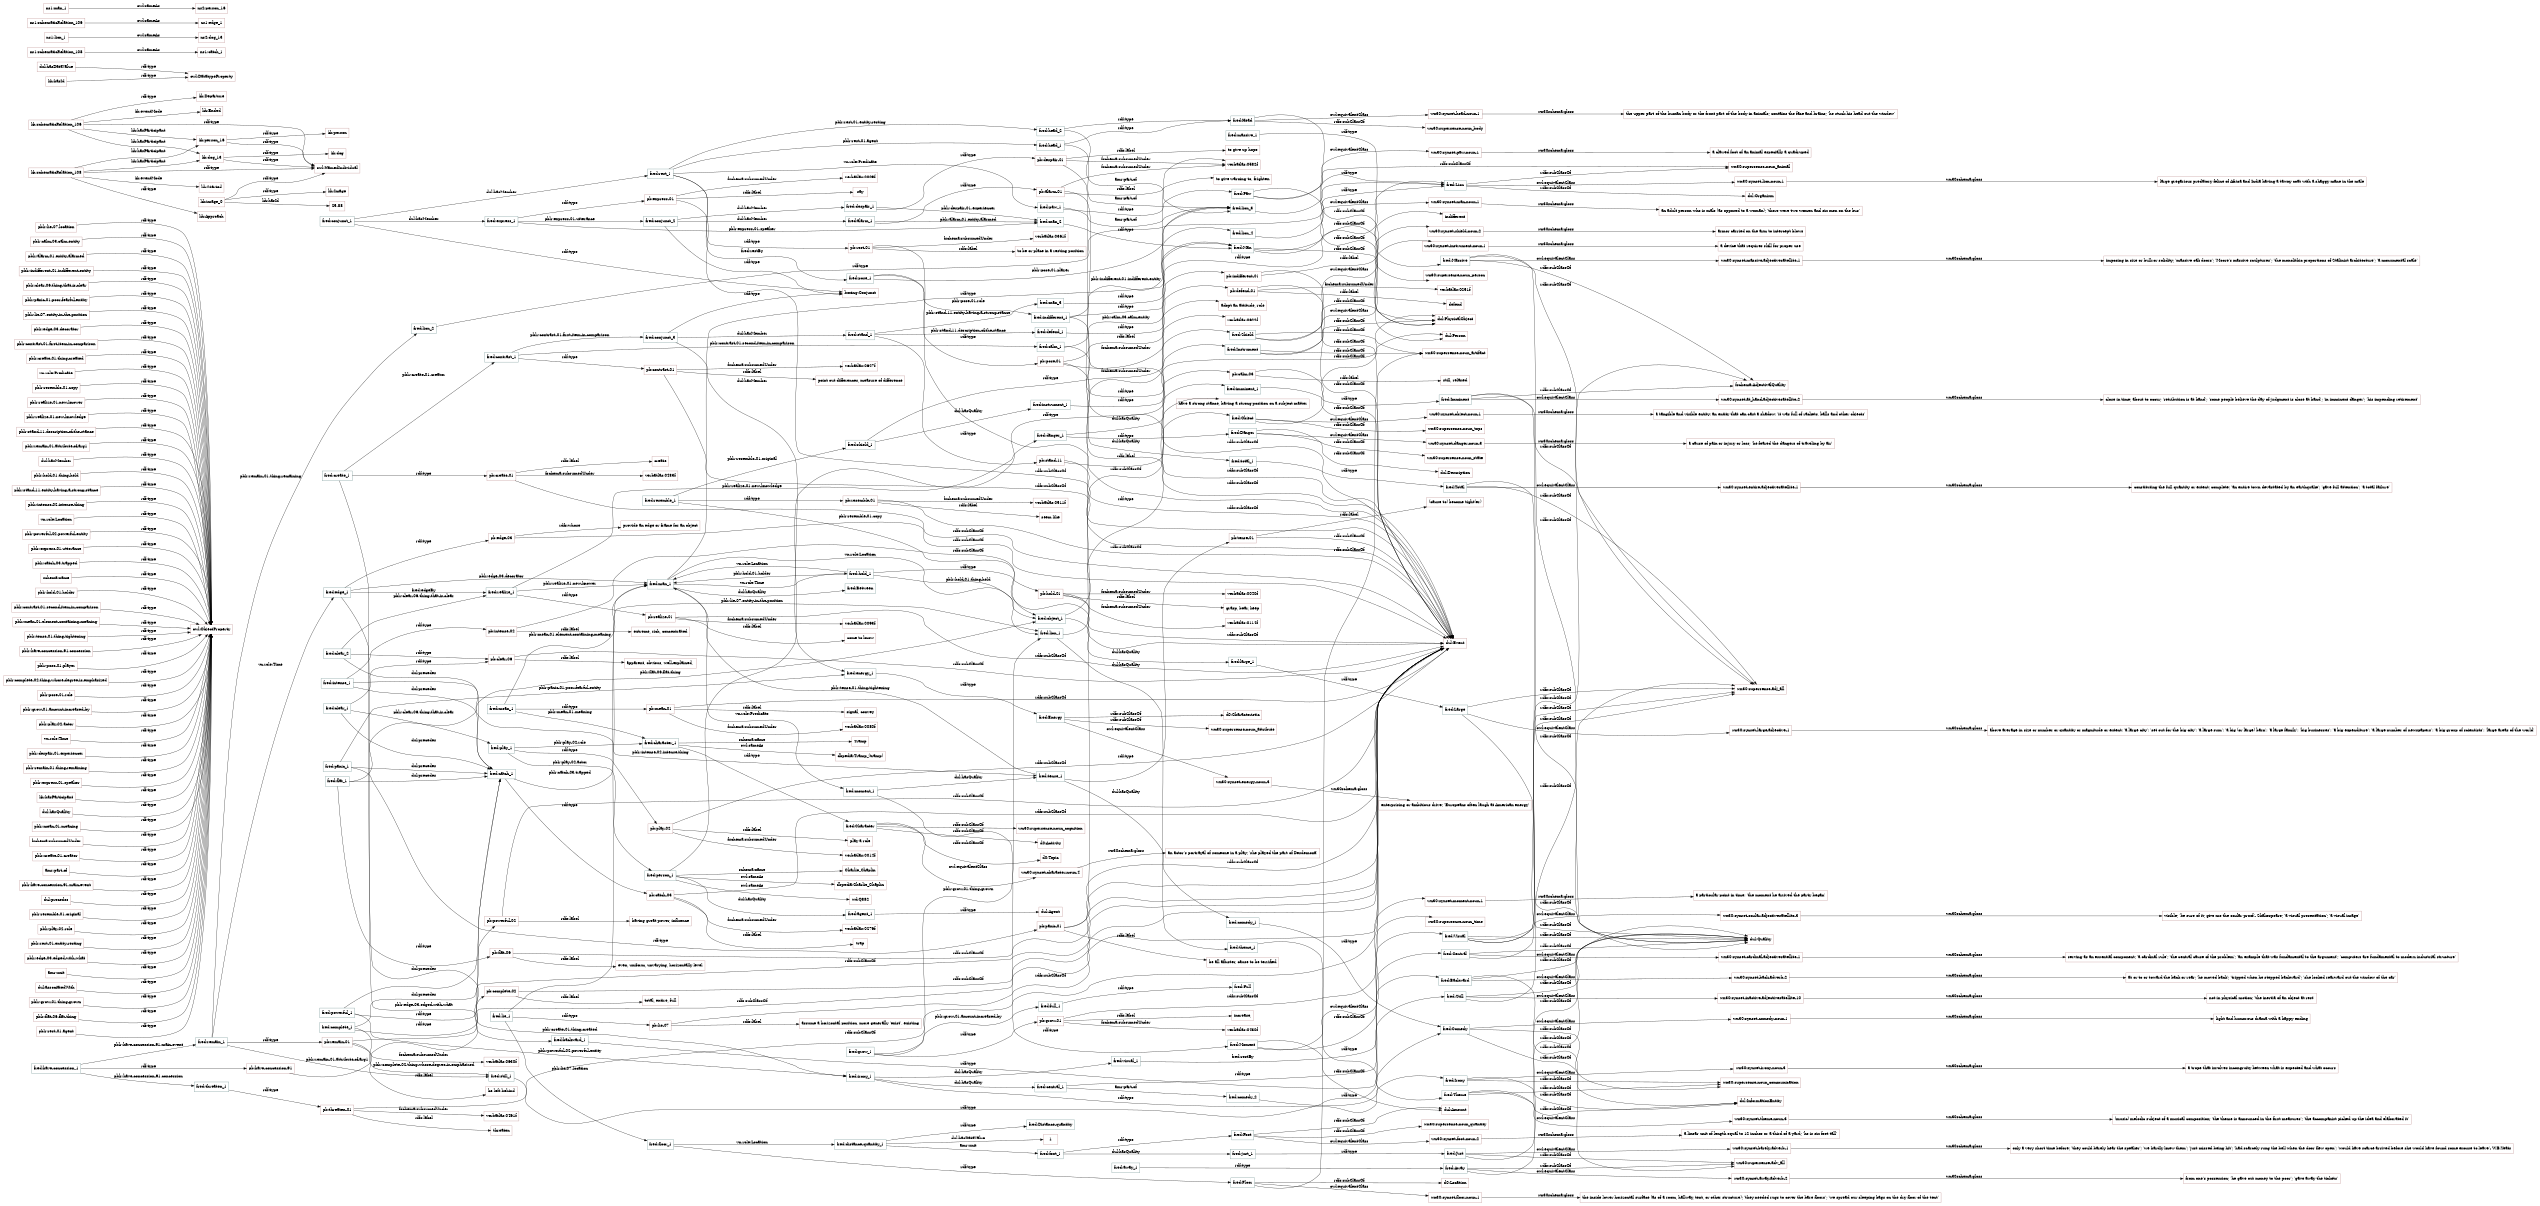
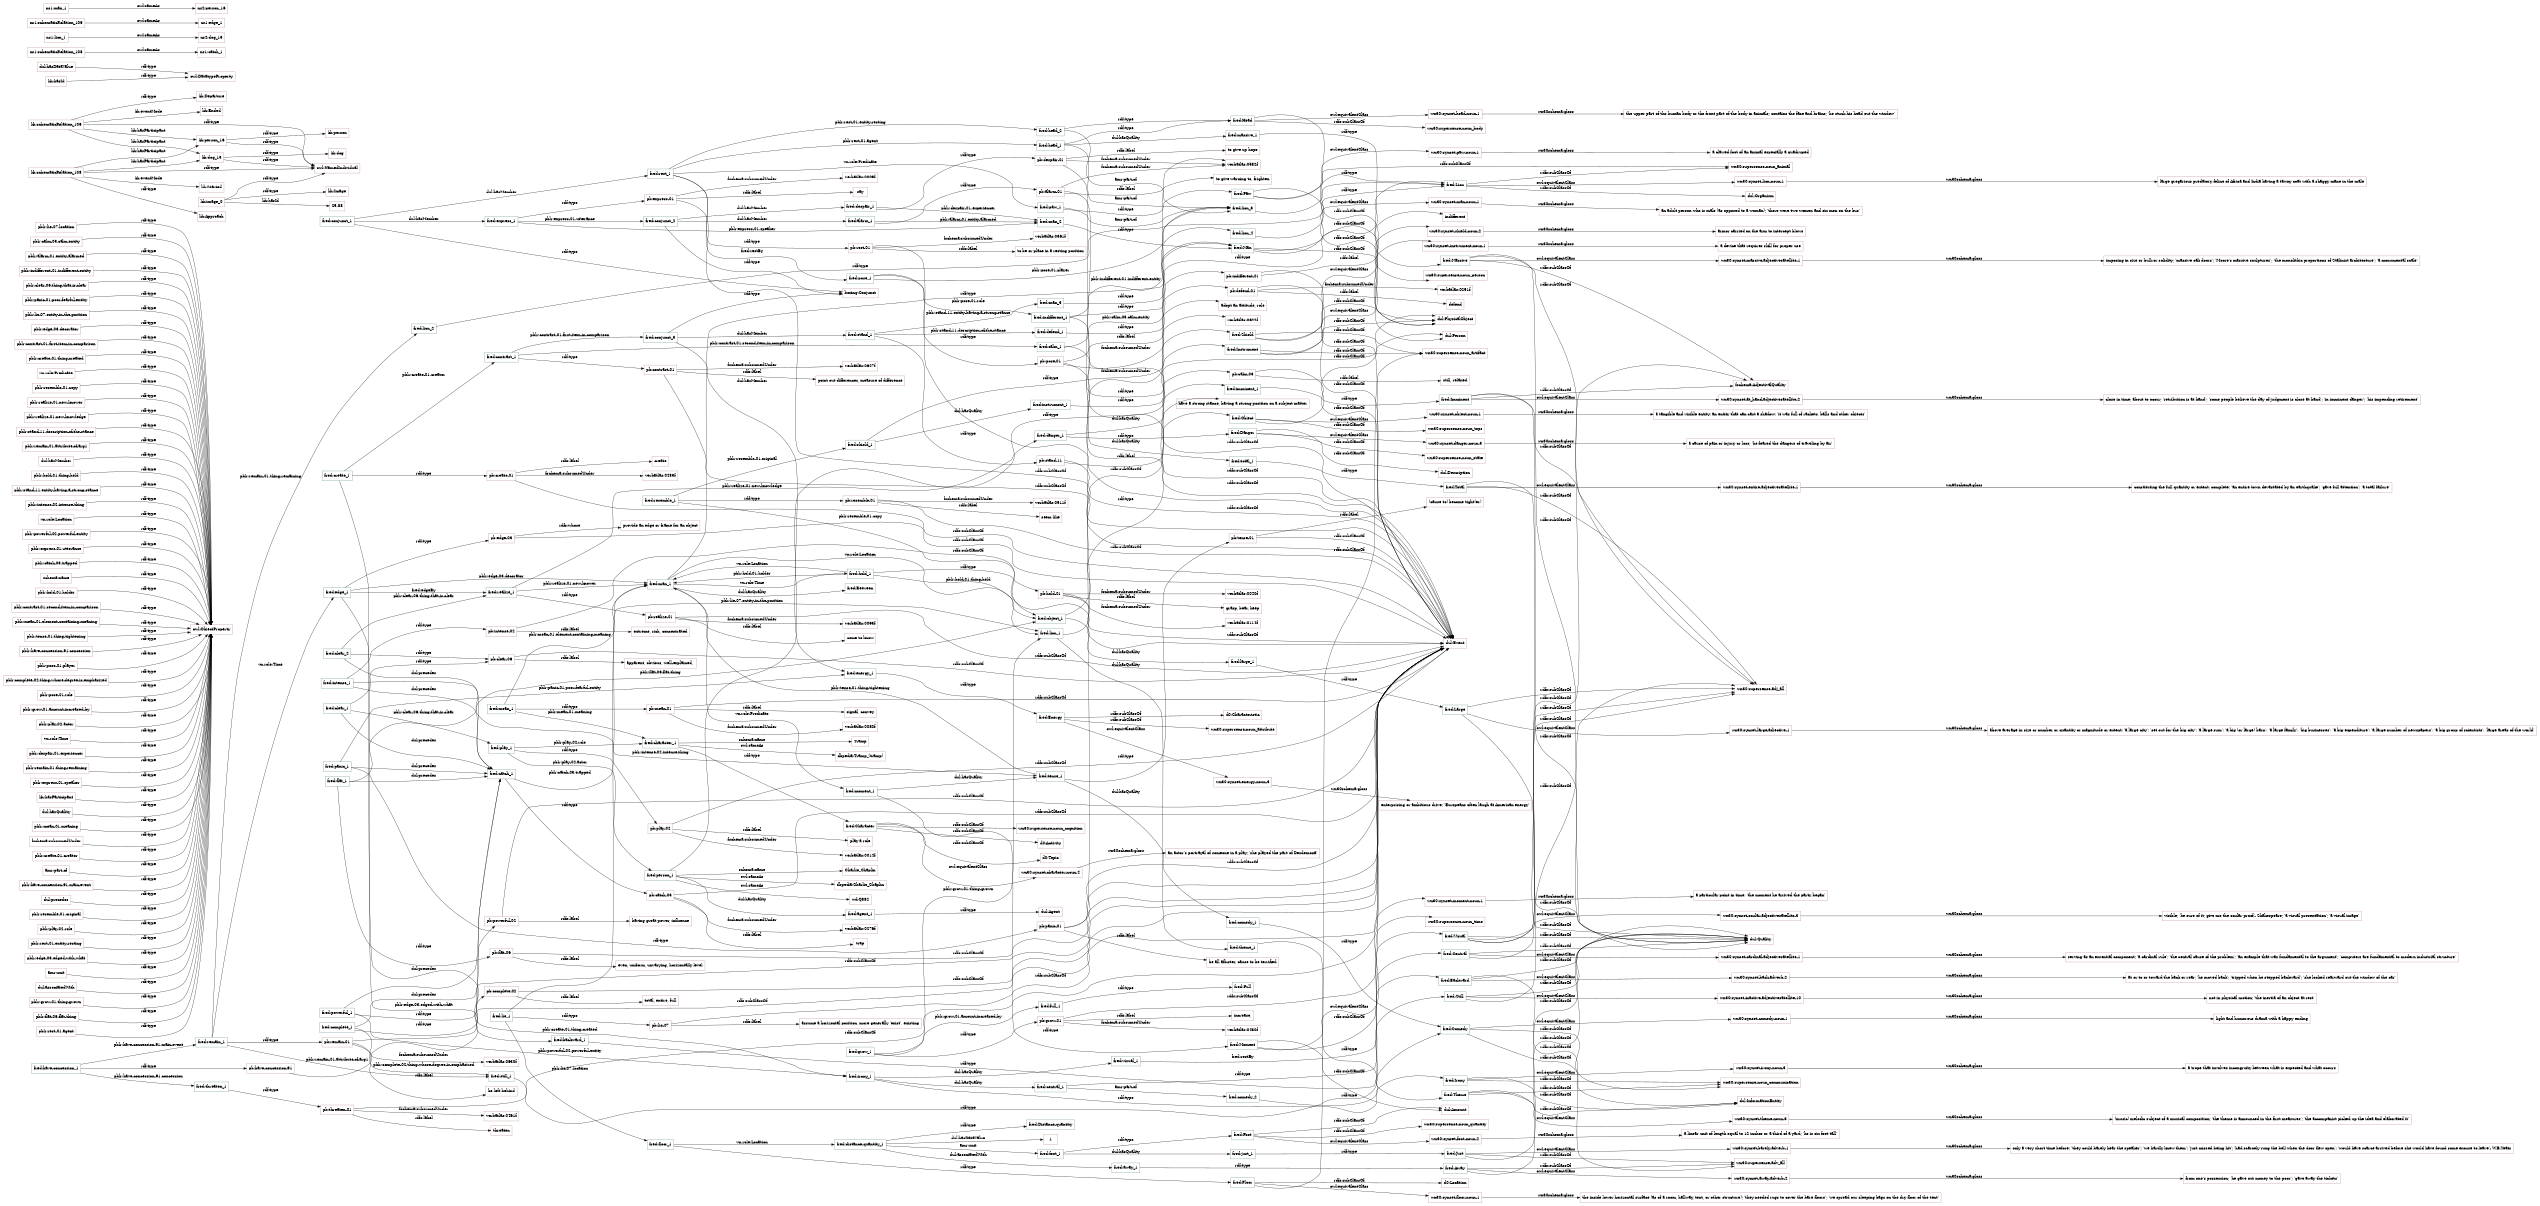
edge "fred:head_1" -> "fred:massive_1": added, label "dul:hasQuality"
edge "fred:distance-quantity_1" -> "fred:away_1": added, label "dul:associatedWith"
